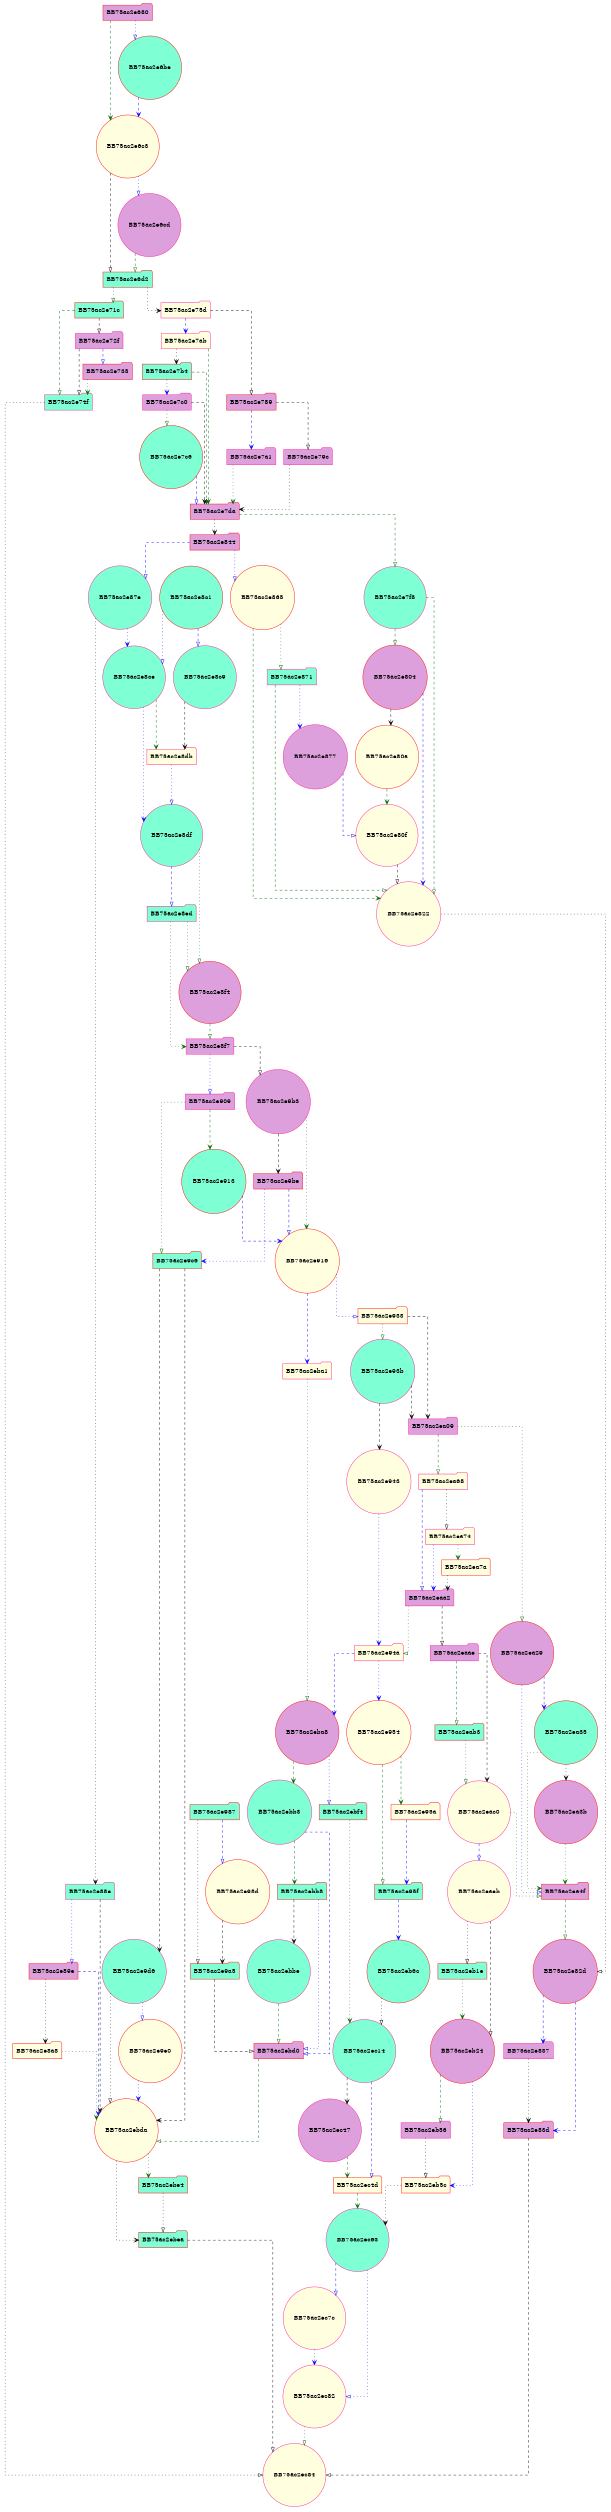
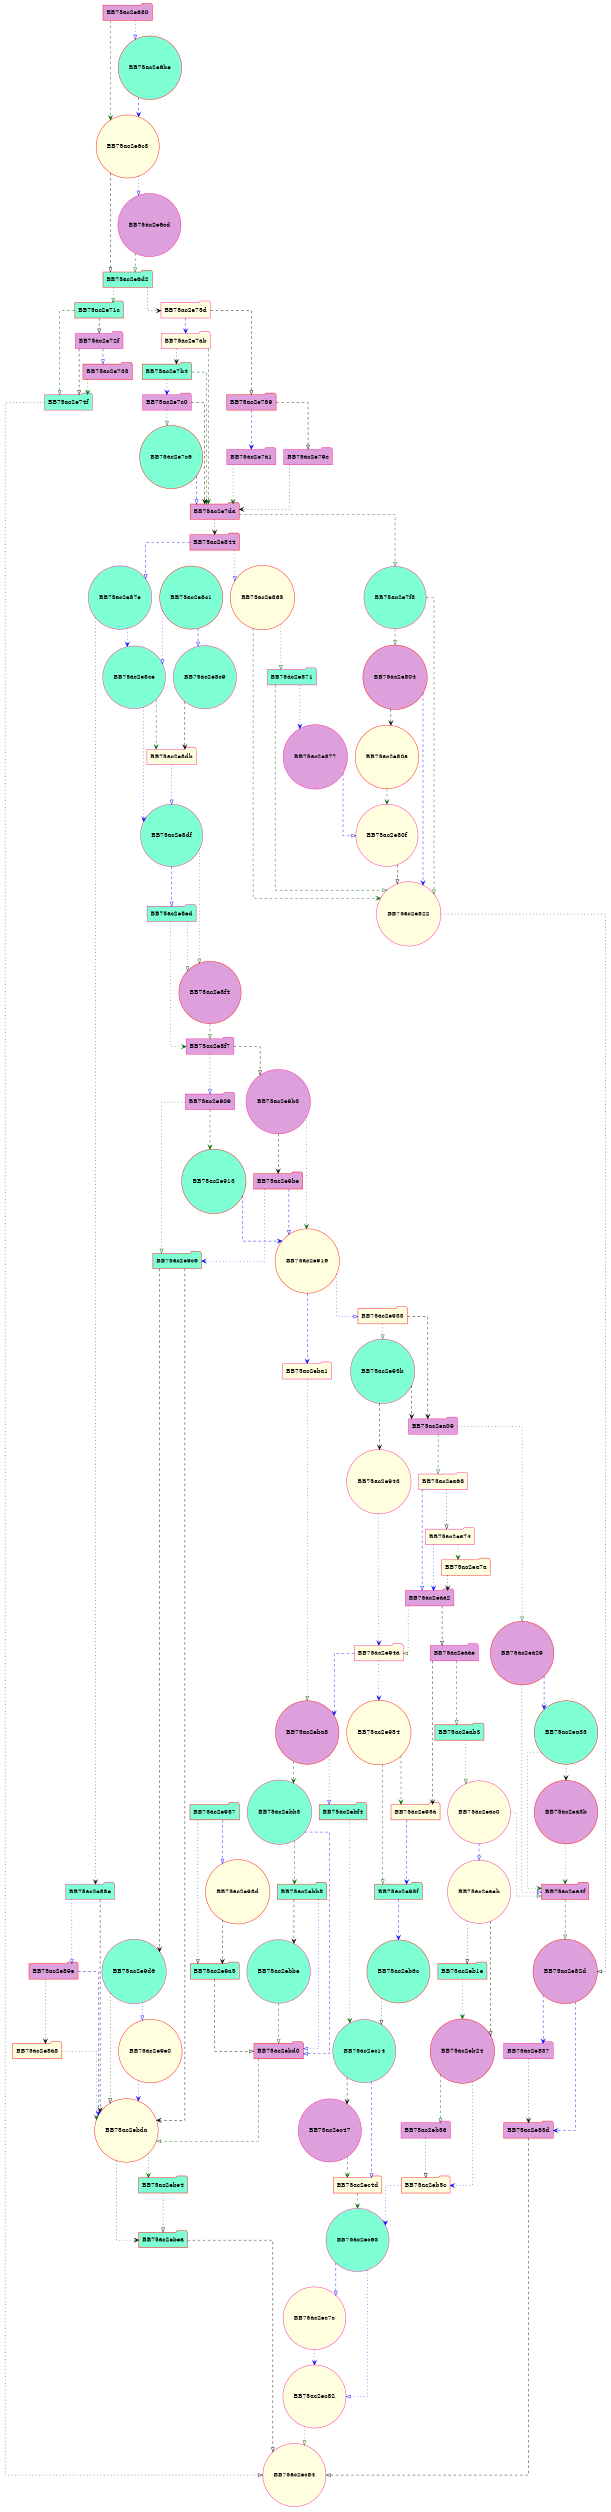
edge "BB75ac2eaae" -> "BB75ac2eac0": now "BB75ac2eaae" -> "BB75ac2e95a"
edge "BB75ac2eb5c" -> "BB75ac2ec63": color black -> blue
